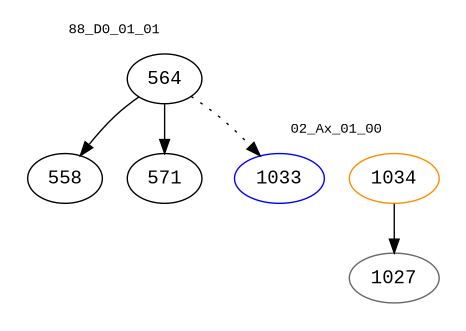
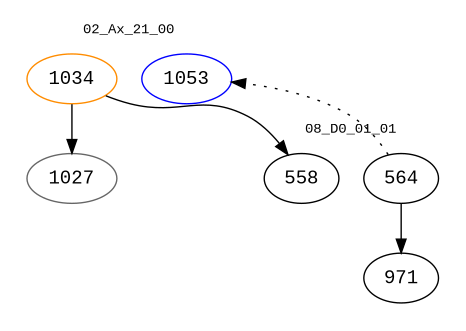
cluster "88_D0_01_01": label "88_D0_01_01" -> "08_D0_01_01"
edge "564" -> "558": now "1034" -> "558"
cluster "02_Ax_01_00": label "02_Ax_01_00" -> "02_Ax_21_00"
node "571": label "571" -> "971"
node "1033": label "1033" -> "1053"
